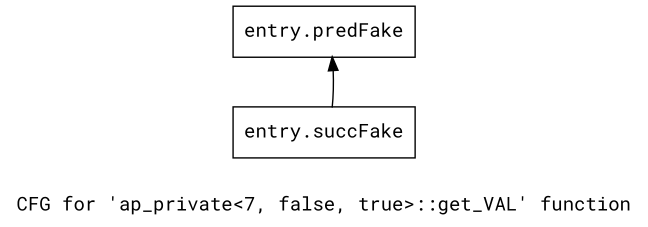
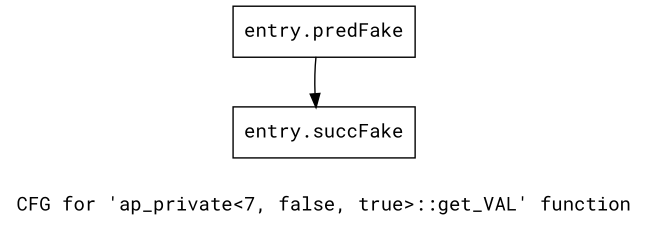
edge "entry.succFake" -> "entry.predFake": reversed
